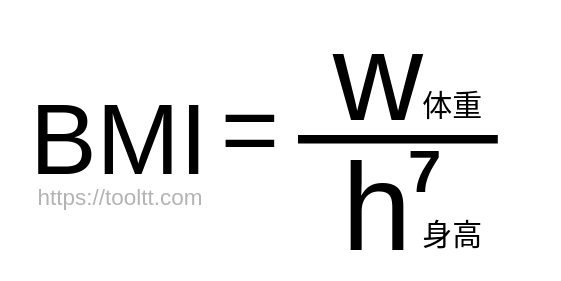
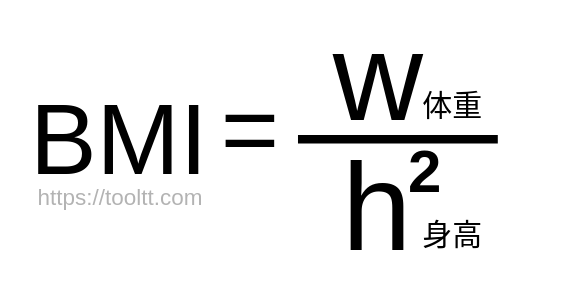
node "7": label "7" -> "2"
